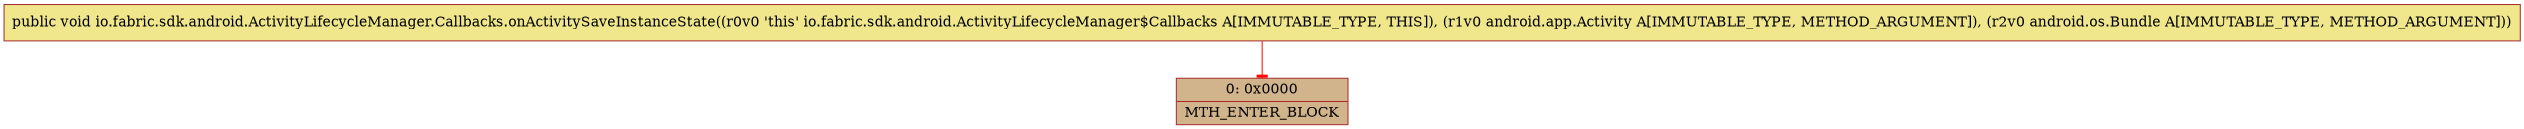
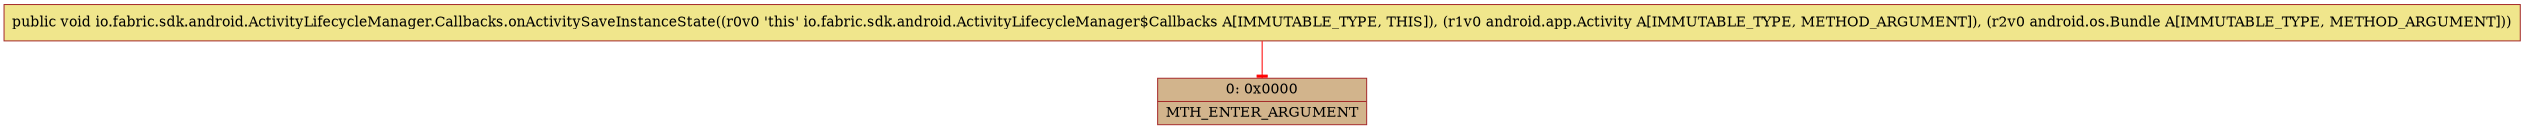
node "0: 0x0000": text "MTH_ENTER_BLOCK" -> "MTH_ENTER_ARGUMENT"
